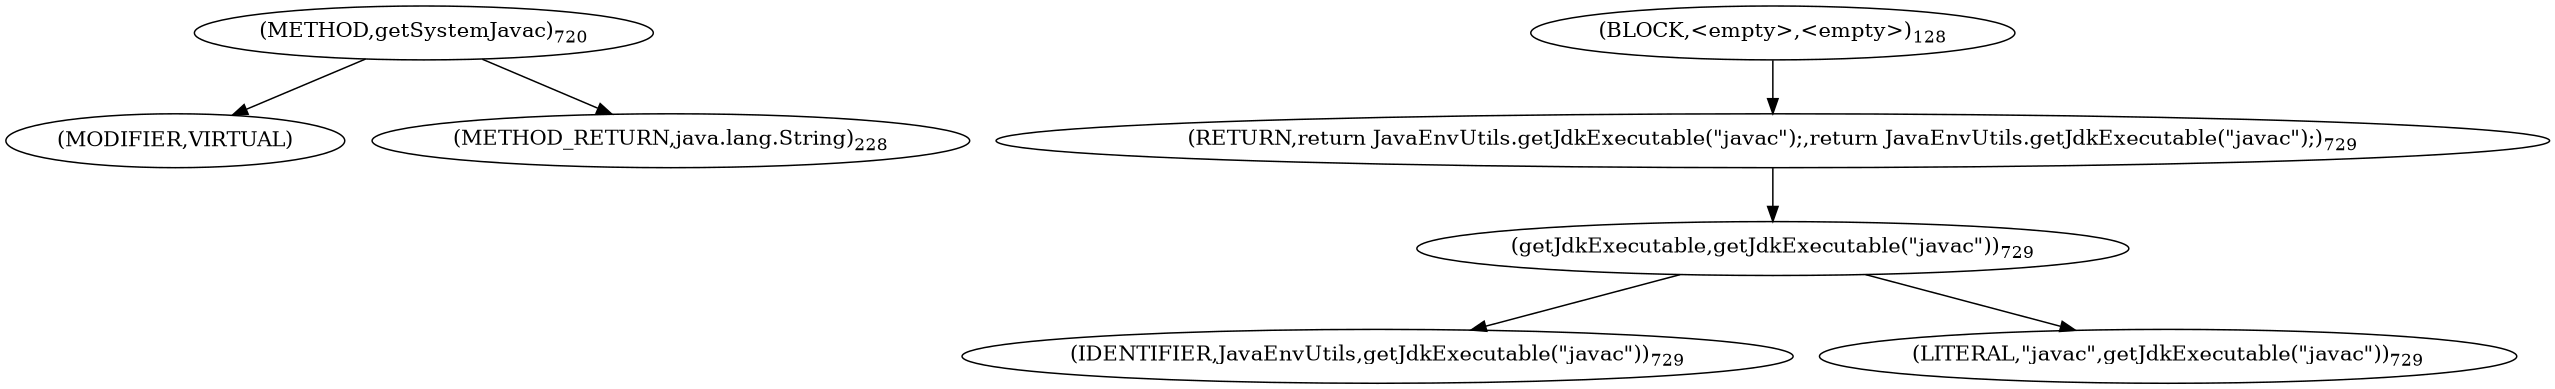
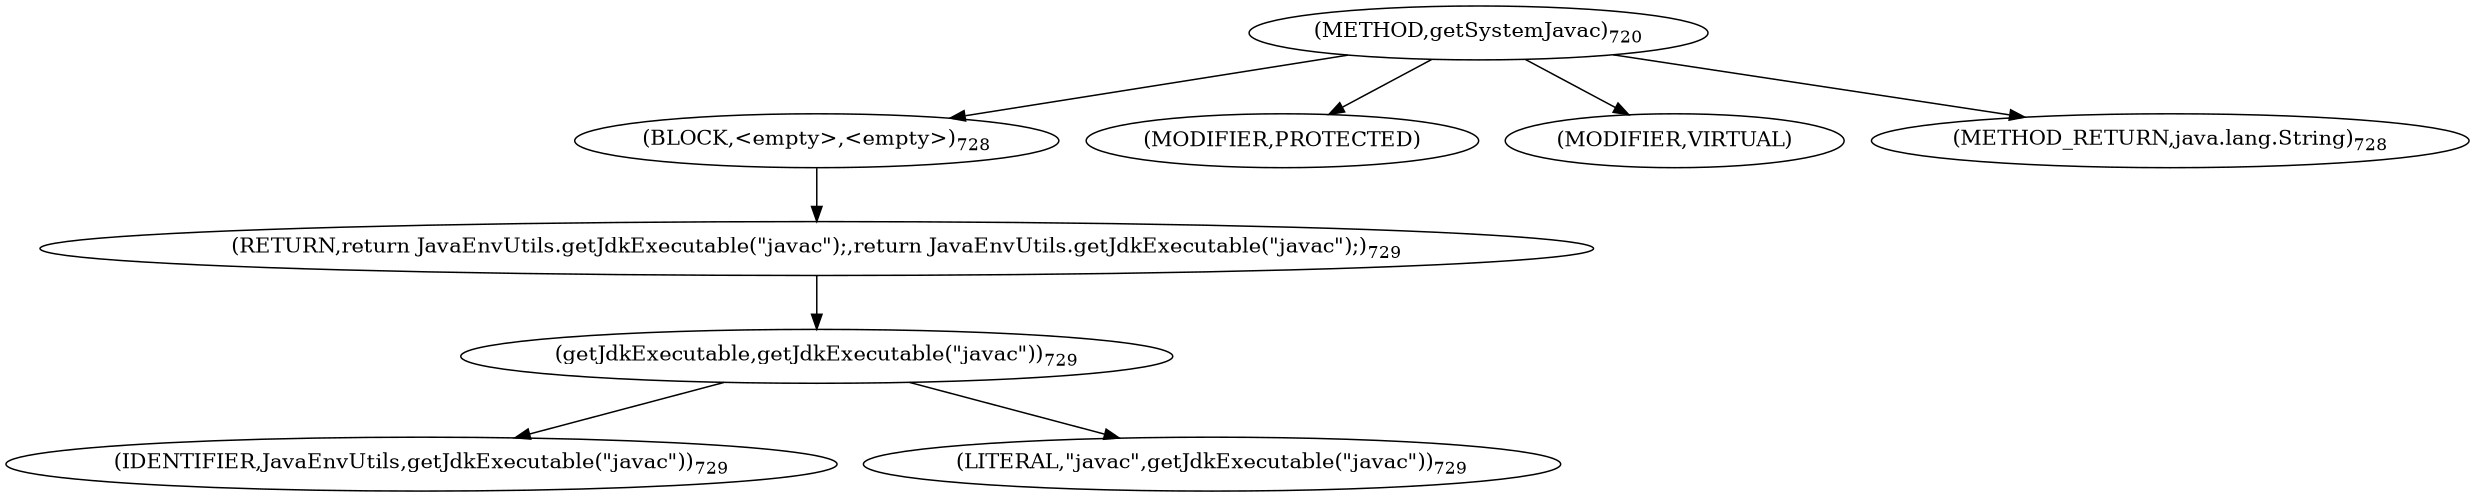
node "(BLOCK,<empty>,<empty>)": text "128" -> "728"
edge "(METHOD,getSystemJavac)" -> "(BLOCK,<empty>,<empty>)": added
node "(METHOD_RETURN,java.lang.String)": text "228" -> "728"
node "(MODIFIER,PROTECTED)": added
